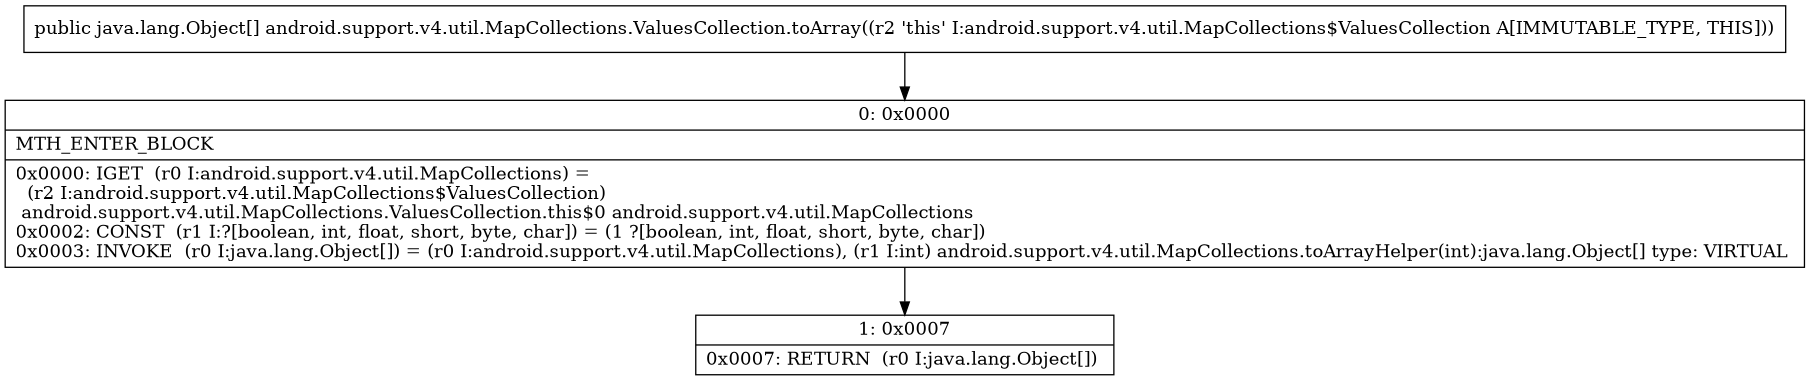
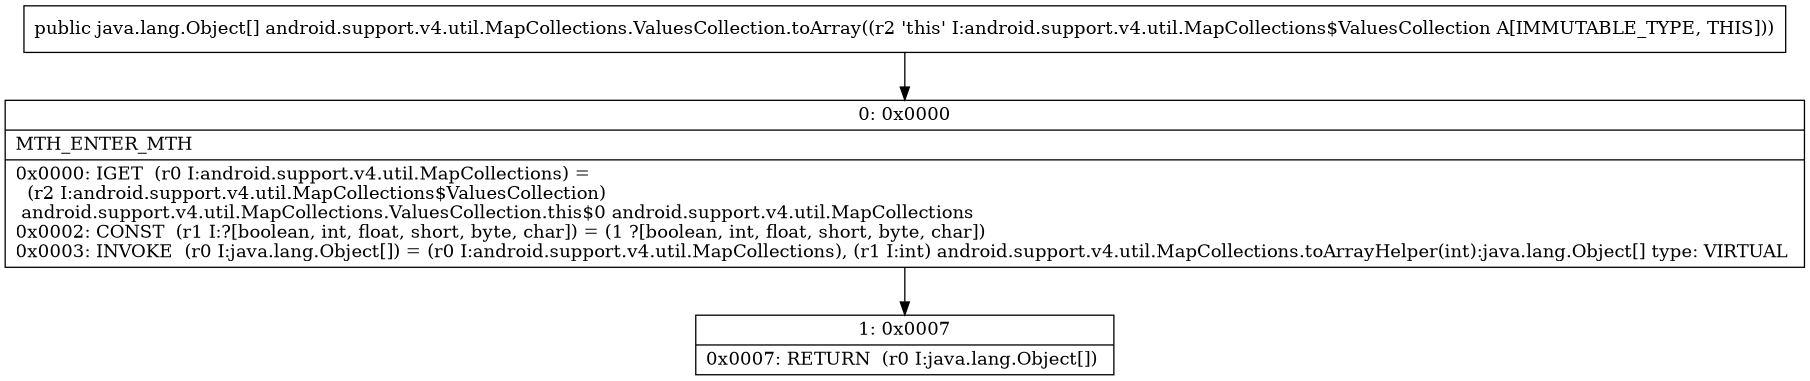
node "0: 0x0000": text "MTH_ENTER_BLOCK" -> "MTH_ENTER_MTH"
